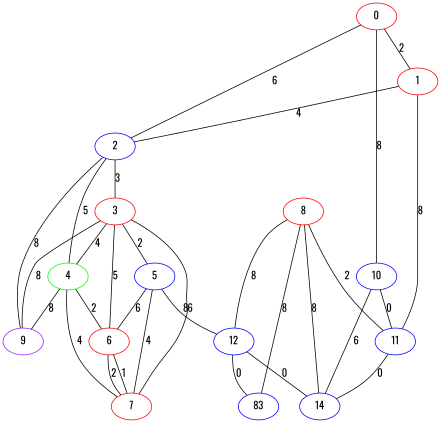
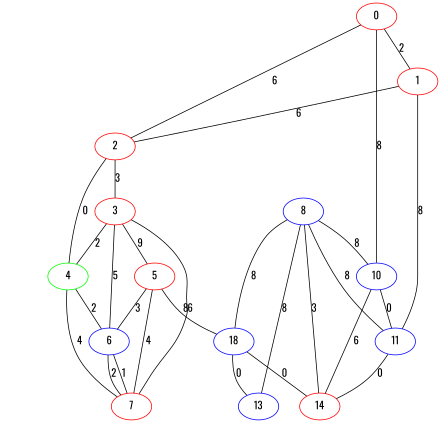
edge "1" -- "2": label "4" -> "6"
node "2": color blue -> red
edge "2" -- "4": label "5" -> "0"
node "8": color red -> blue
edge "8" -- "10": added, label "8"
edge "3" -- "4": label "4" -> "2"
edge "3" -- "5": label "2" -> "9"
node "5": color blue -> red
edge "8" -- "11": label "2" -> "8"
edge "5" -- "6": label "6" -> "3"
edge "8" -- "14": label "8" -> "3"
node "9": removed
node "6": color red -> blue
node "12": label "12" -> "18"
node "83": label "83" -> "13"
node "14": color blue -> red
